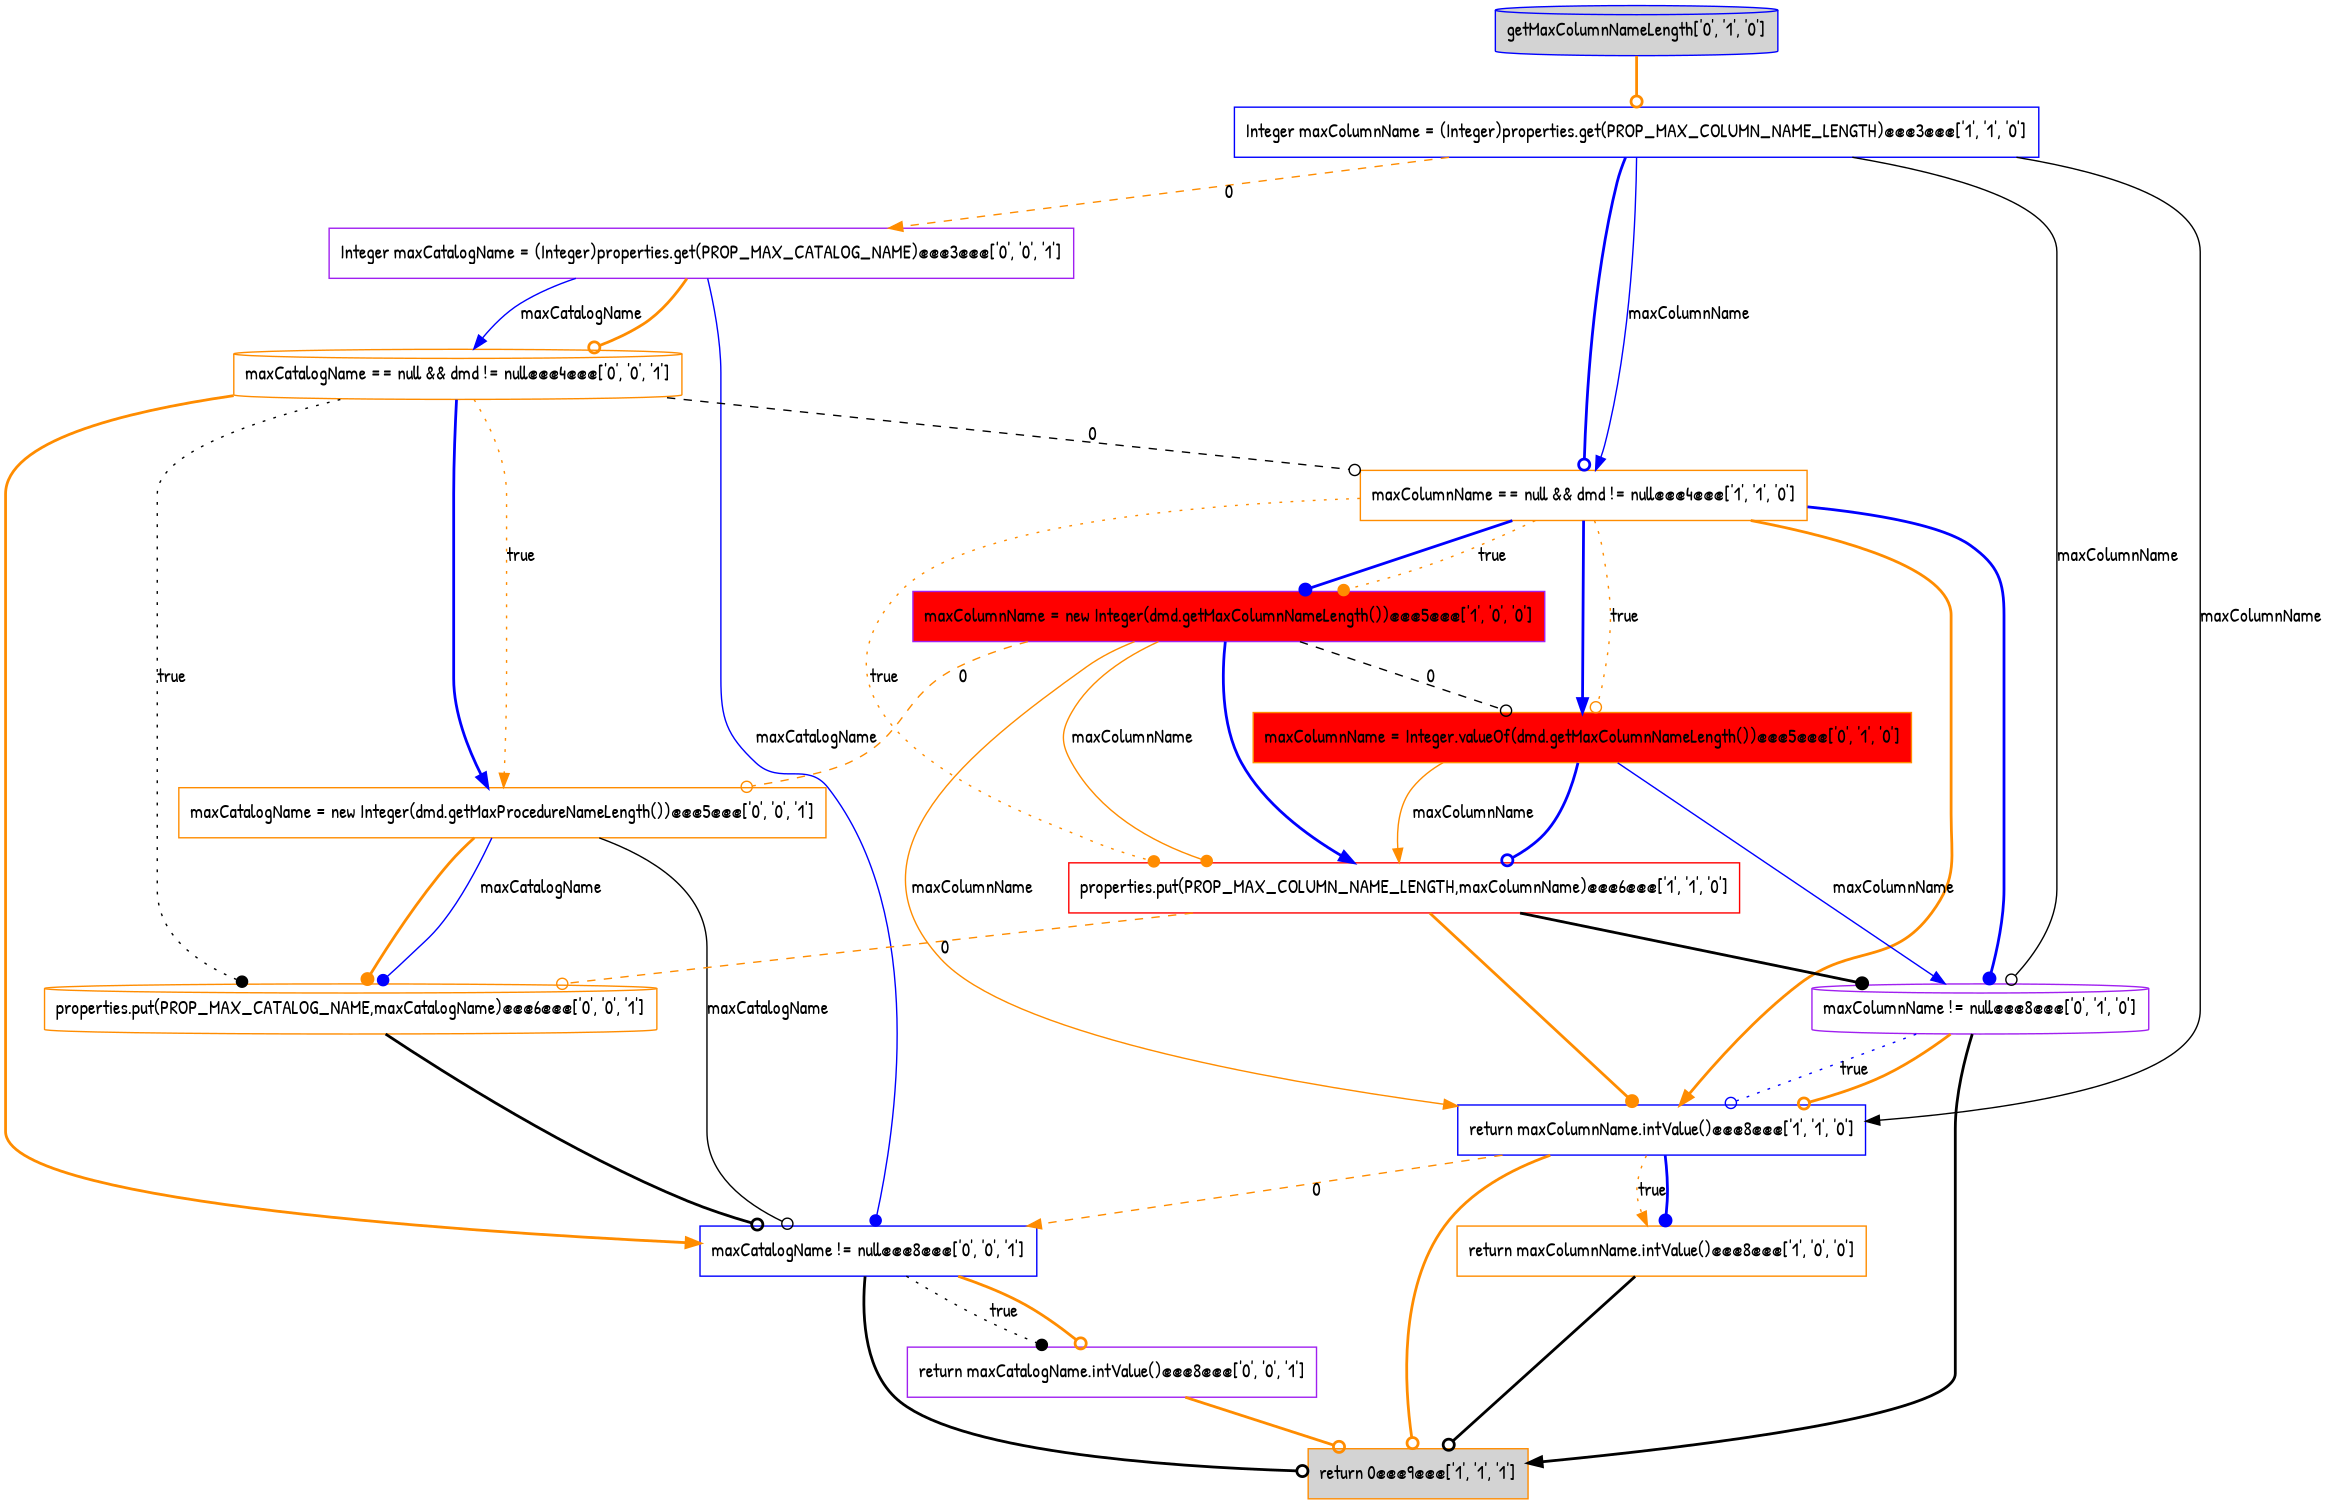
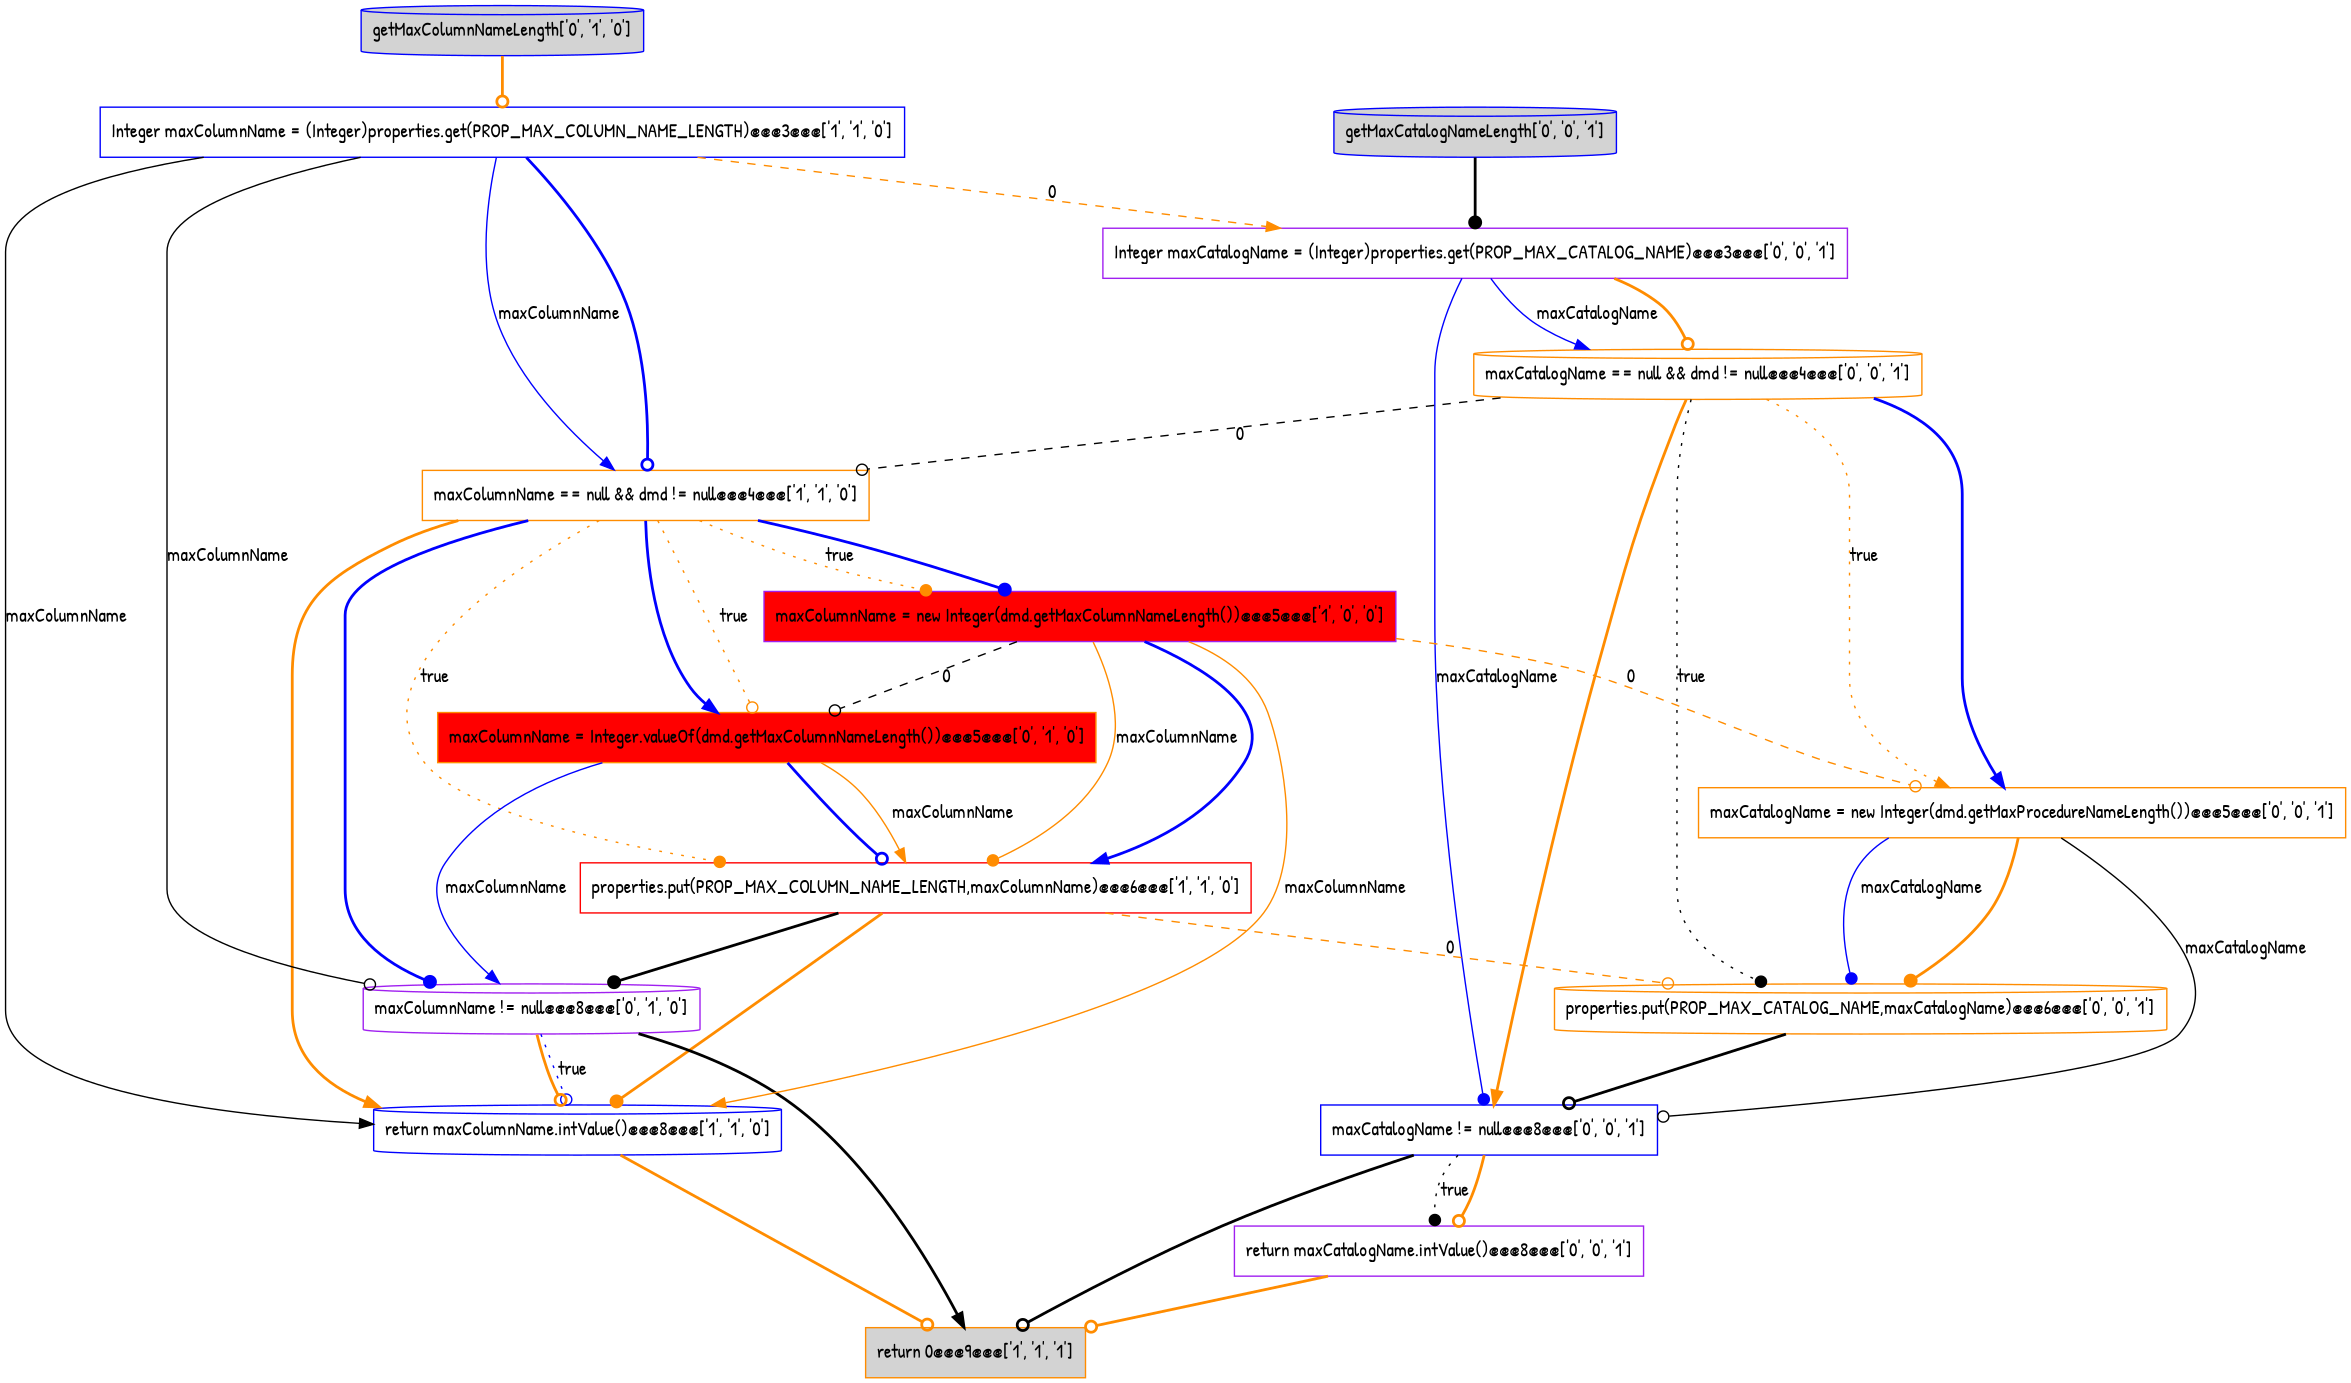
node "getMaxCatalogNameLength['0', '0', '1']": added
node "return maxColumnName.intValue()@@@8@@@['1', '1', '0']": shape box -> cylinder
edge "return maxColumnName.intValue()@@@8@@@['1', '1', '0']" -> "maxCatalogName != null@@@8@@@['0', '0', '1']": removed, label "0"
node "return maxColumnName.intValue()@@@8@@@['1', '0', '0']": removed
